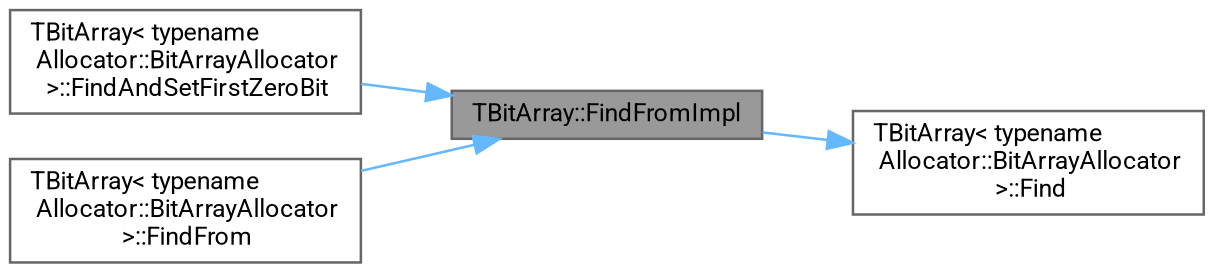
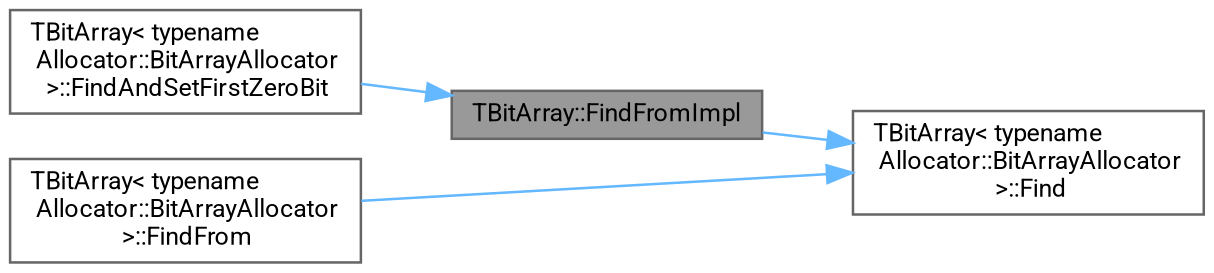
edge "TBitArray< typename Allocator::BitArrayAllocator >::FindFrom" -> "TBitArray::FindFromImpl": now "TBitArray< typename Allocator::BitArrayAllocator >::FindFrom" -> "TBitArray< typename Allocator::BitArrayAllocator >::Find"
